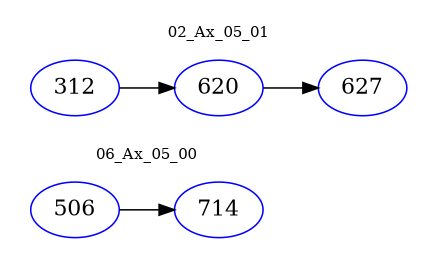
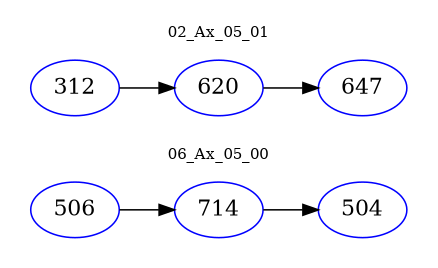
node "627": label "627" -> "647"
node "504": added
